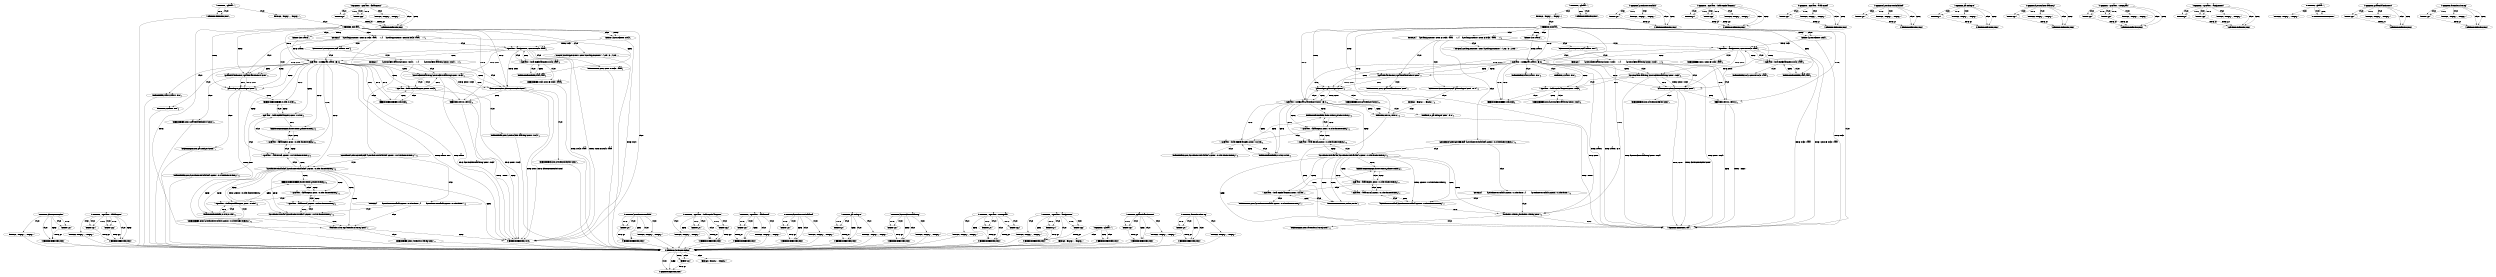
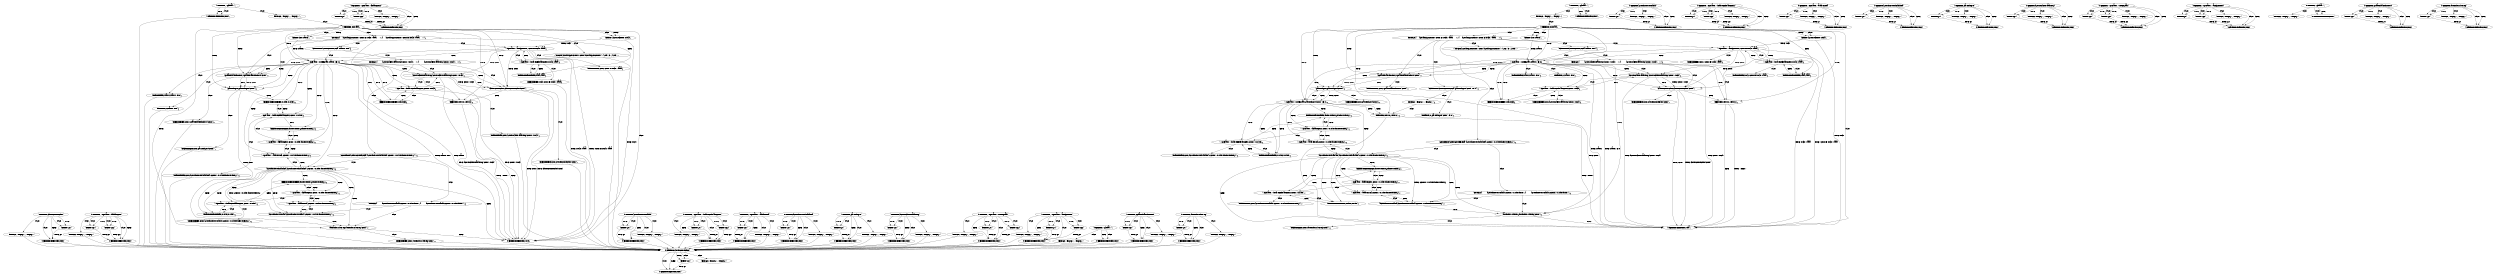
edge "(<operator>.notEquals,parse_input(conn) != 0)" -> "(LITERAL,0,parse_input(conn) != 0)": now "(CONTROL_STRUCTURE,IF,if (parse_input(conn) != 0))" -> "(LITERAL,0,parse_input(conn) != 0)"
